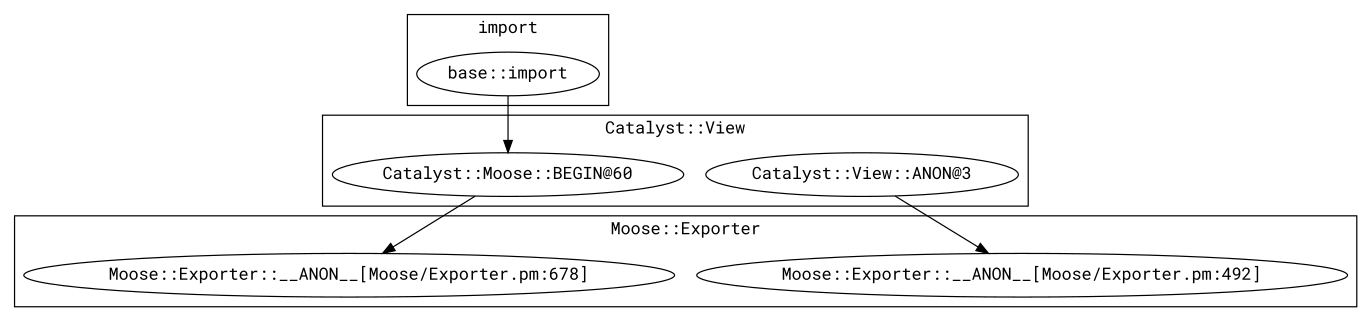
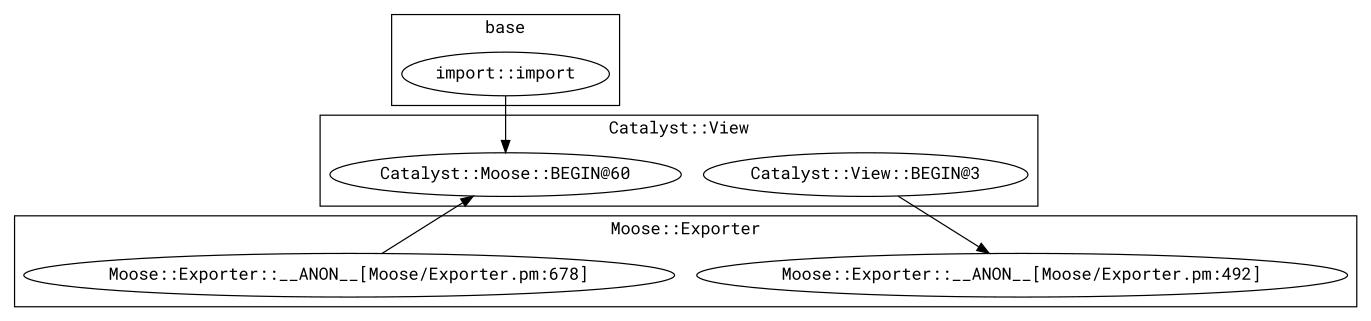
cluster "import": label "import" -> "base"
node "base::import": label "base::import" -> "import::import"
node "Catalyst::View::ANON@3": label "Catalyst::View::ANON@3" -> "Catalyst::View::BEGIN@3"
edge "Catalyst::Moose::BEGIN@60" -> "Moose::Exporter::__ANON__[Moose/Exporter.pm:678]": reversed
